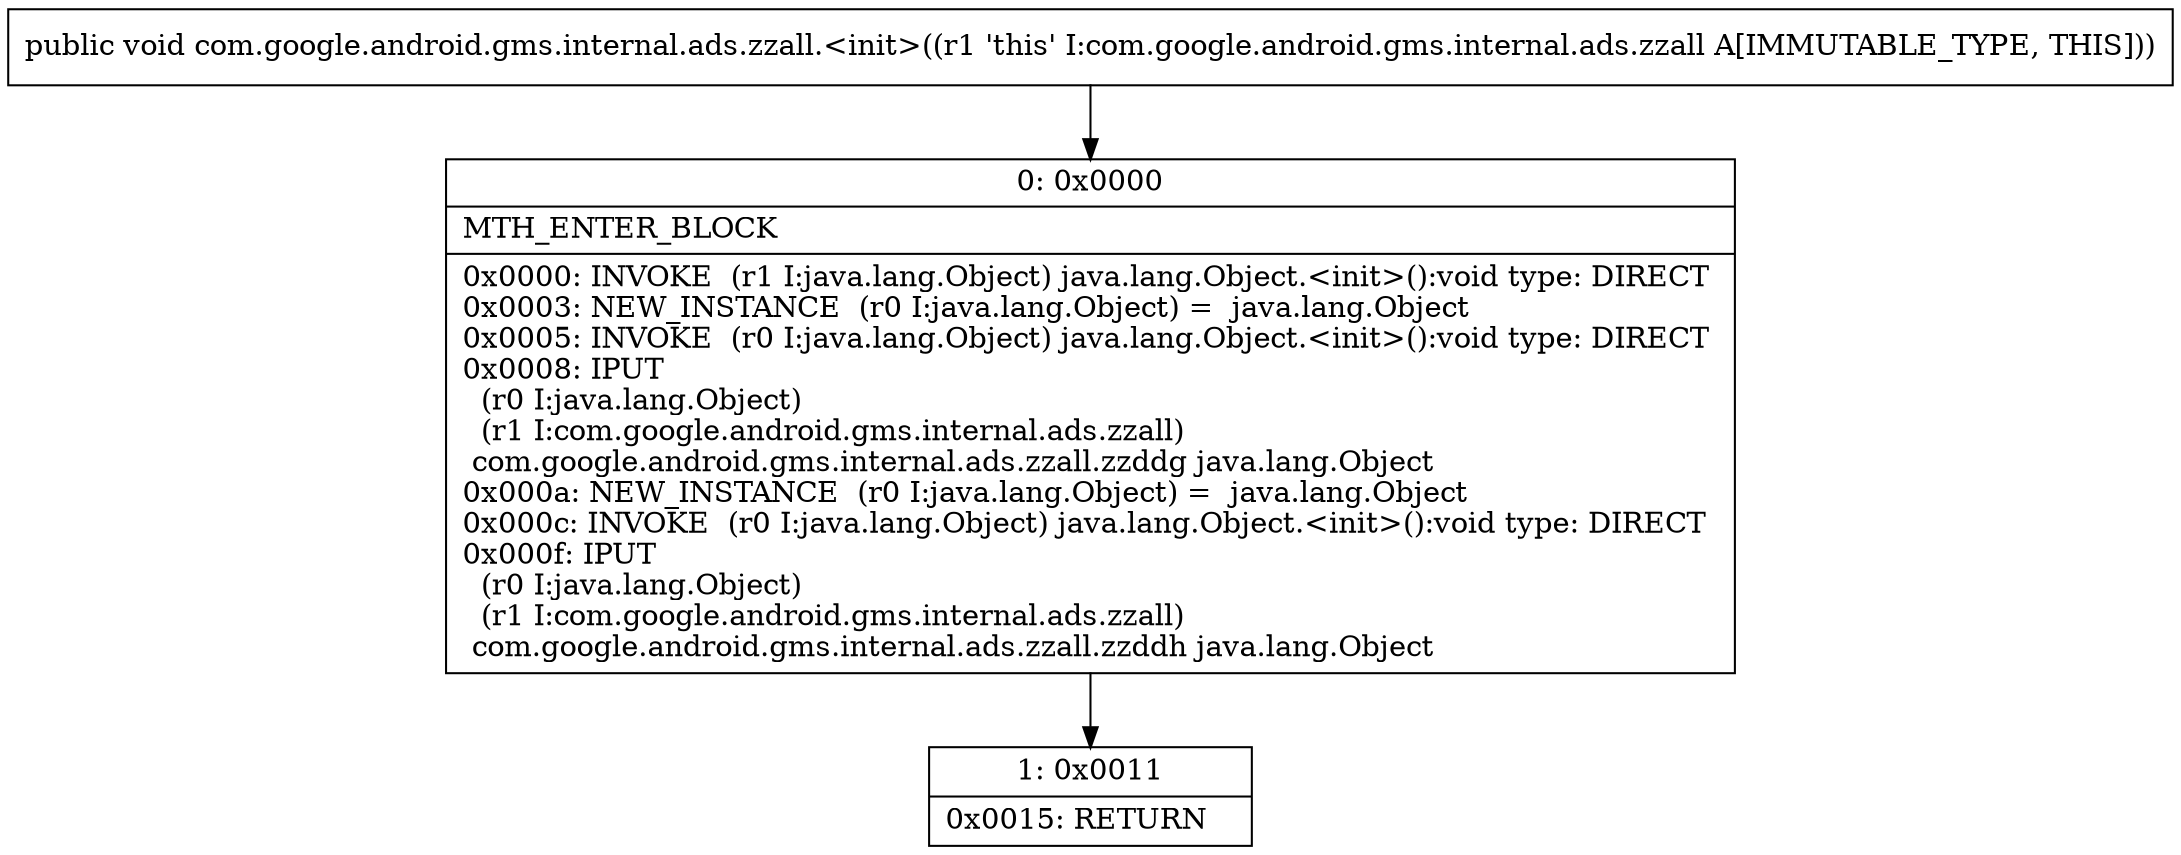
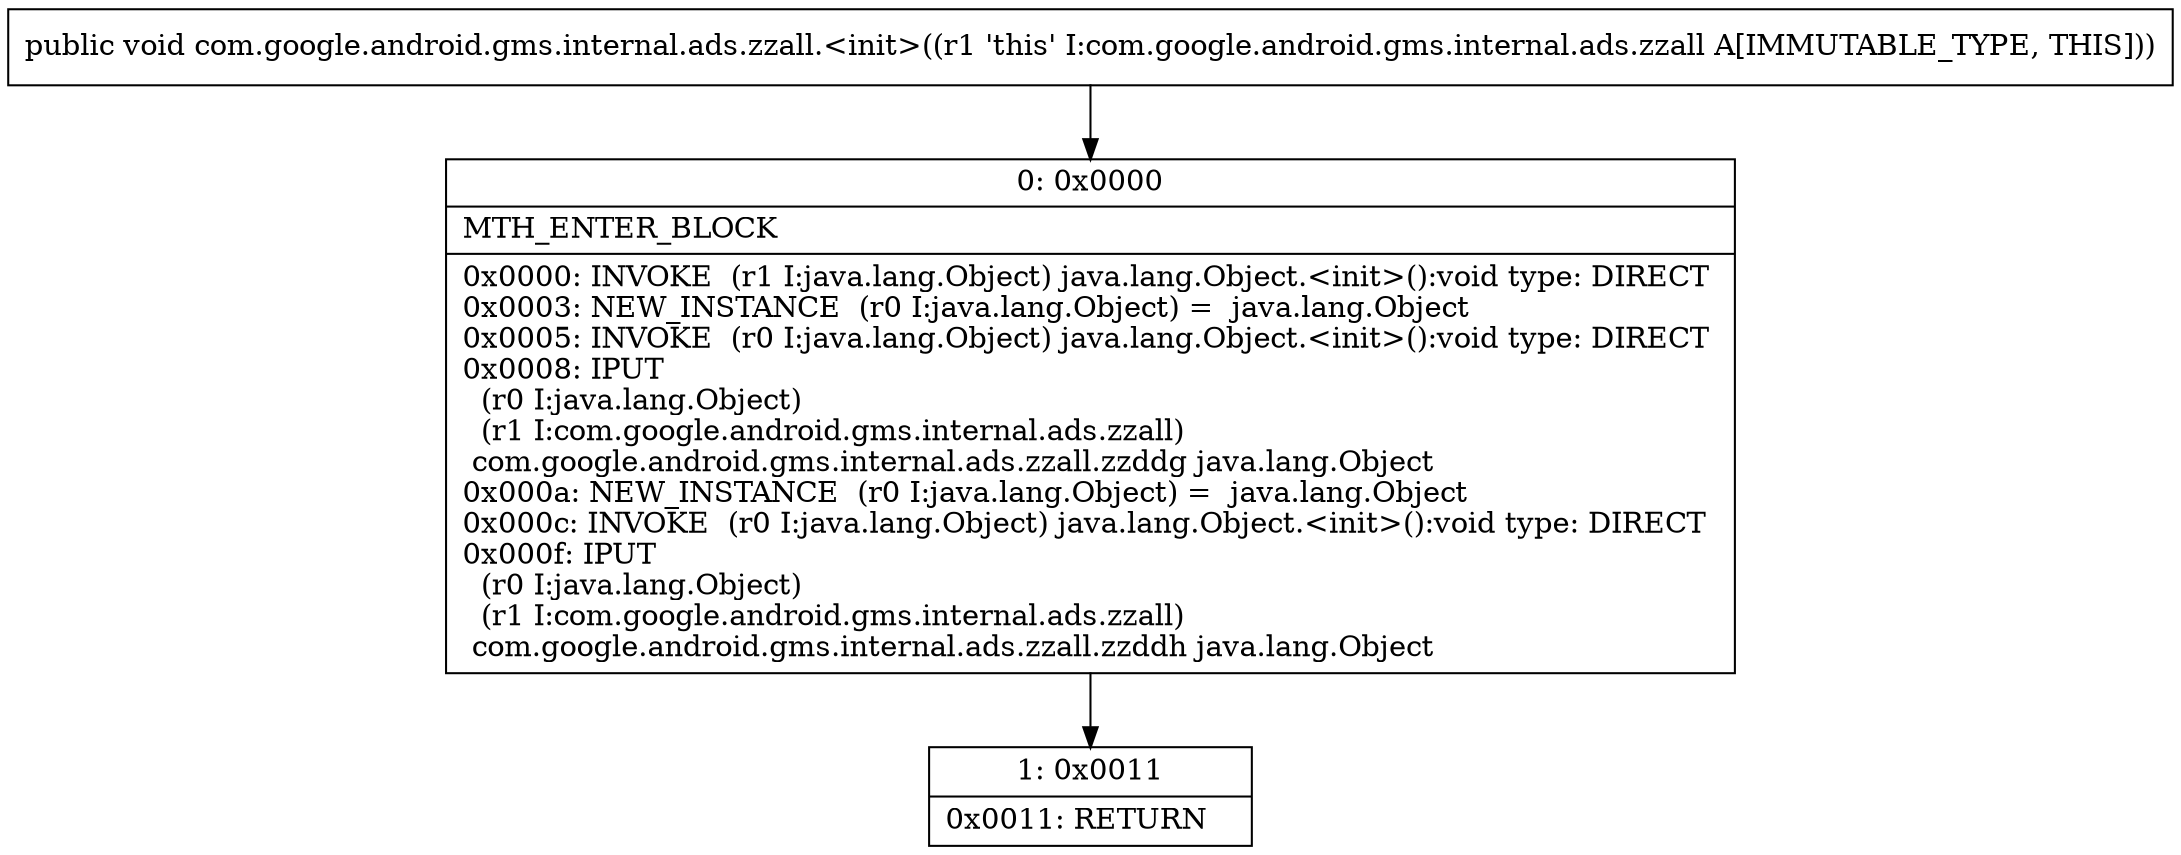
node "1: 0x0011": text "0x0015: RETURN" -> "0x0011: RETURN"
